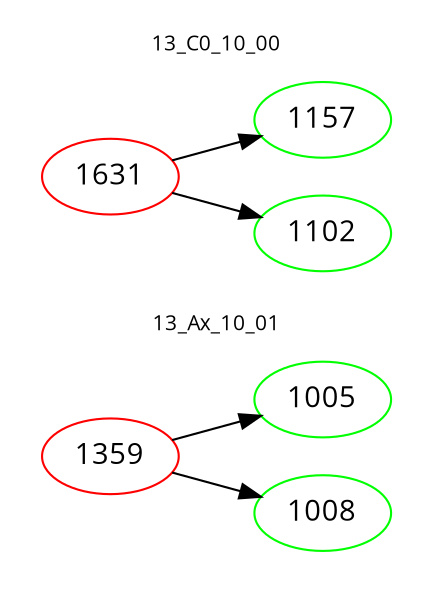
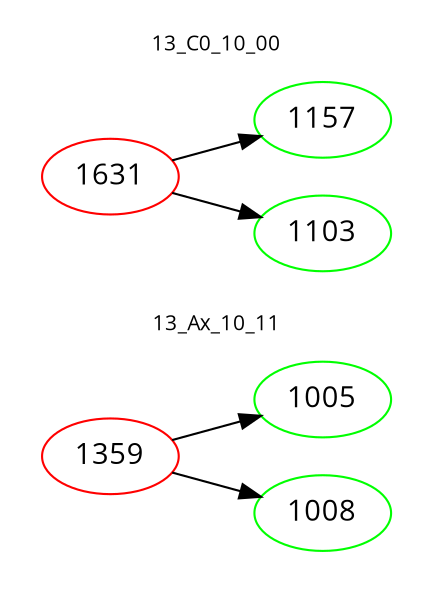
node "1102": label "1102" -> "1103"
cluster "13_Ax_10_01": label "13_Ax_10_01" -> "13_Ax_10_11"
